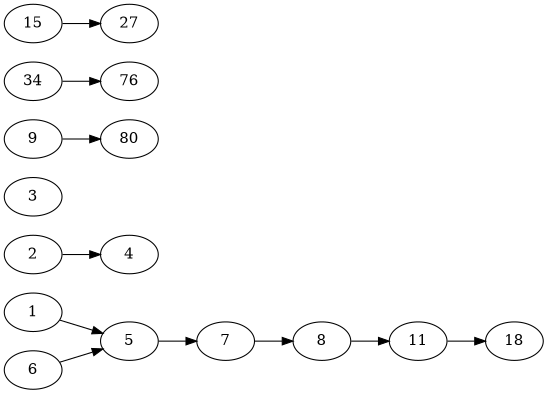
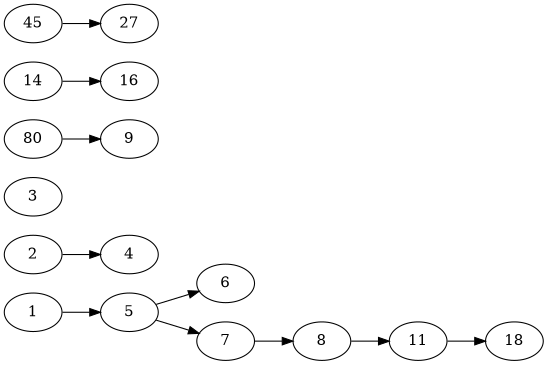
node "15": label "15" -> "45"
node "34": label "34" -> "14"
node "76": label "76" -> "16"
edge "9" -> "80": reversed
edge "6" -> "5": reversed
